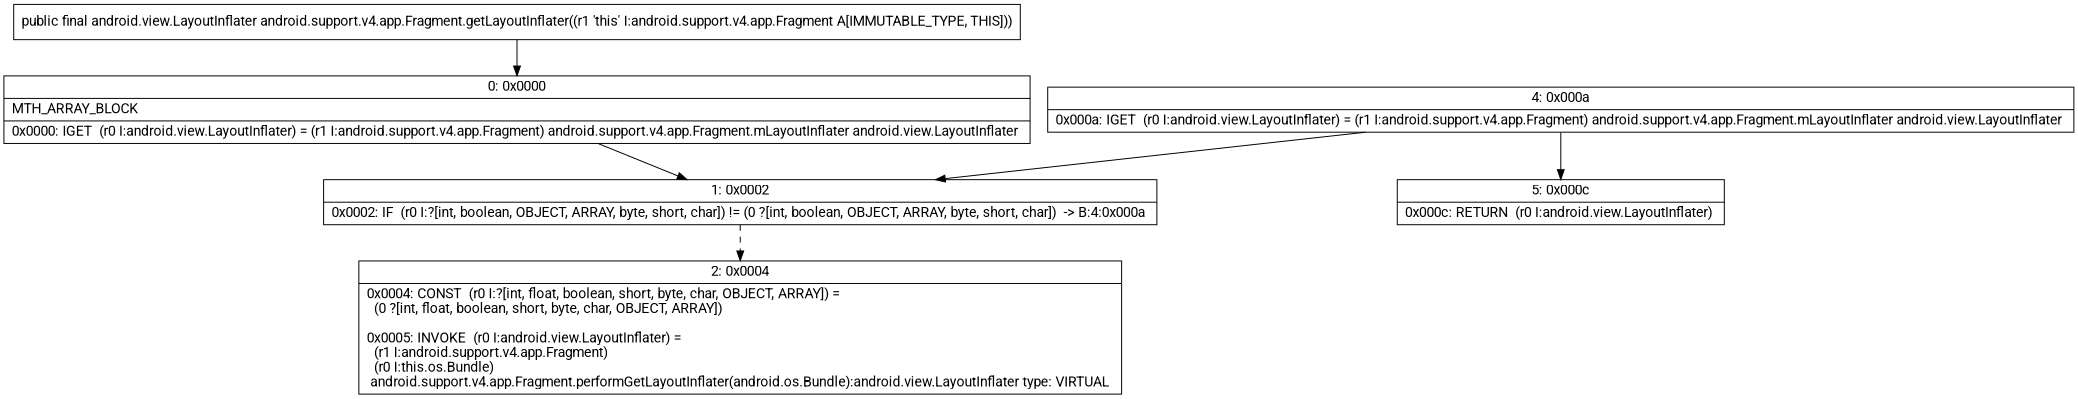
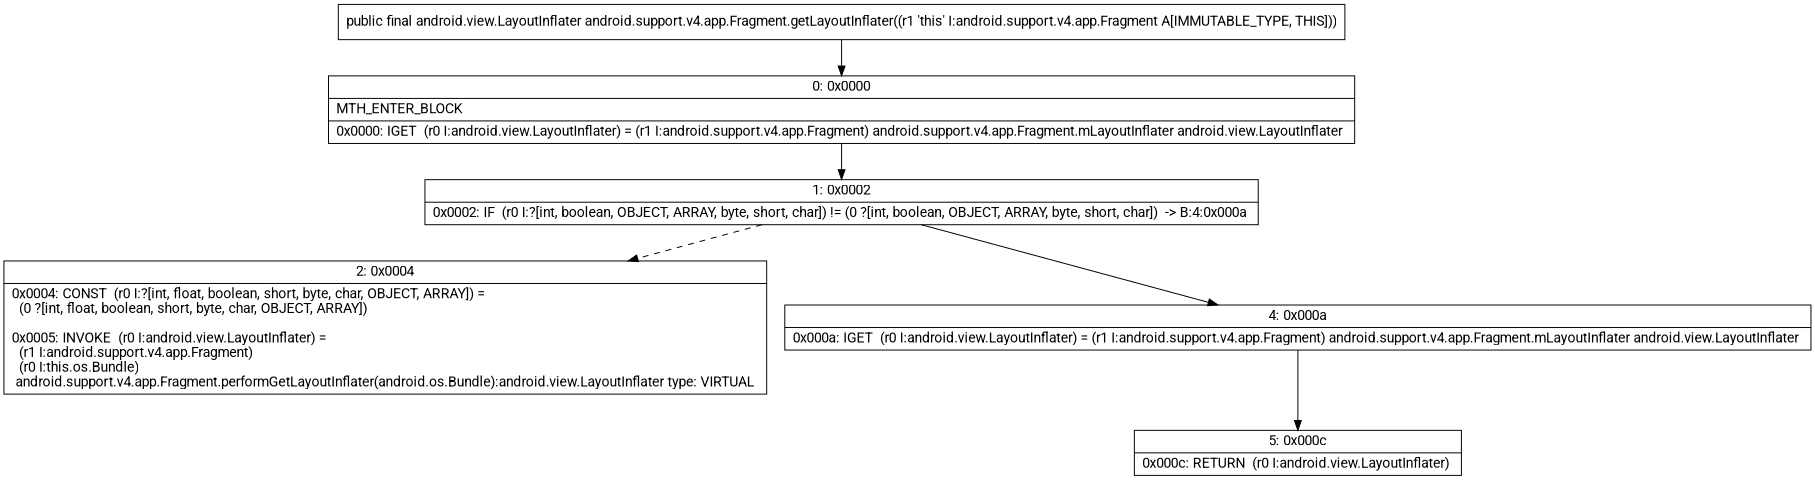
node "0: 0x0000": text "MTH_ARRAY_BLOCK" -> "MTH_ENTER_BLOCK"
edge "4: 0x000a" -> "1: 0x0002": reversed
